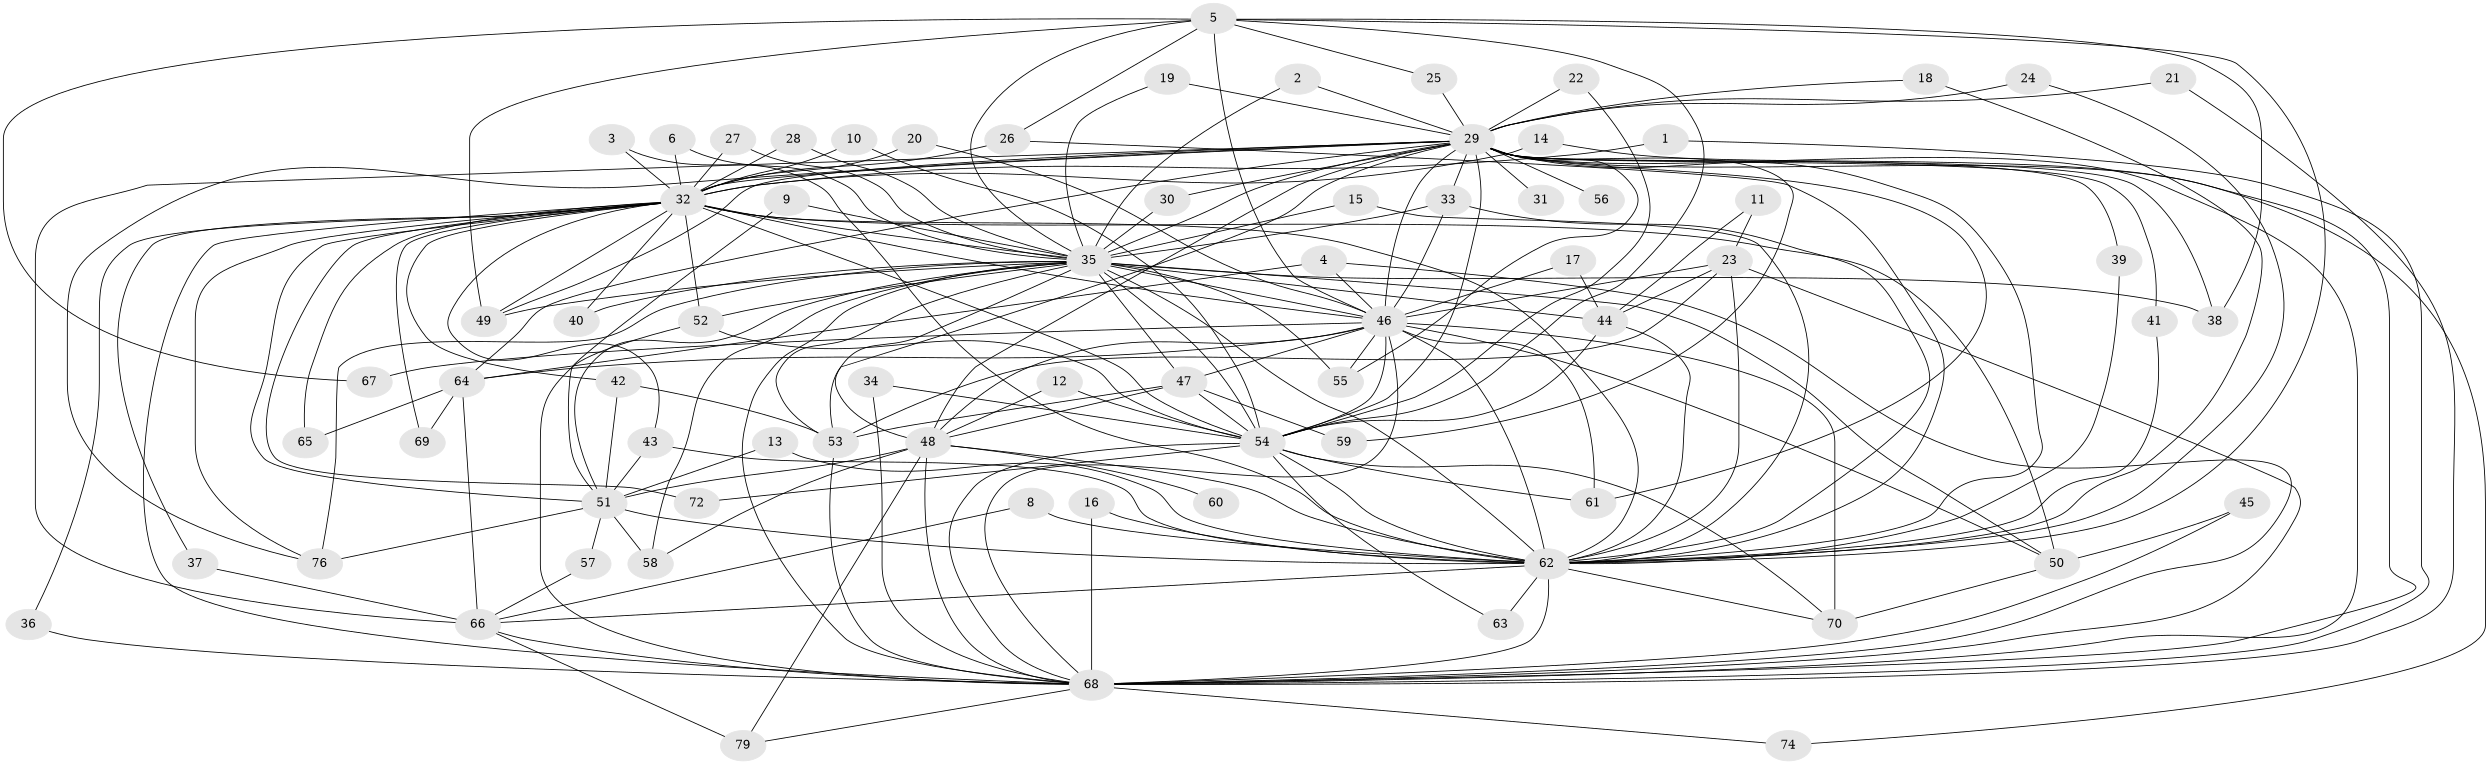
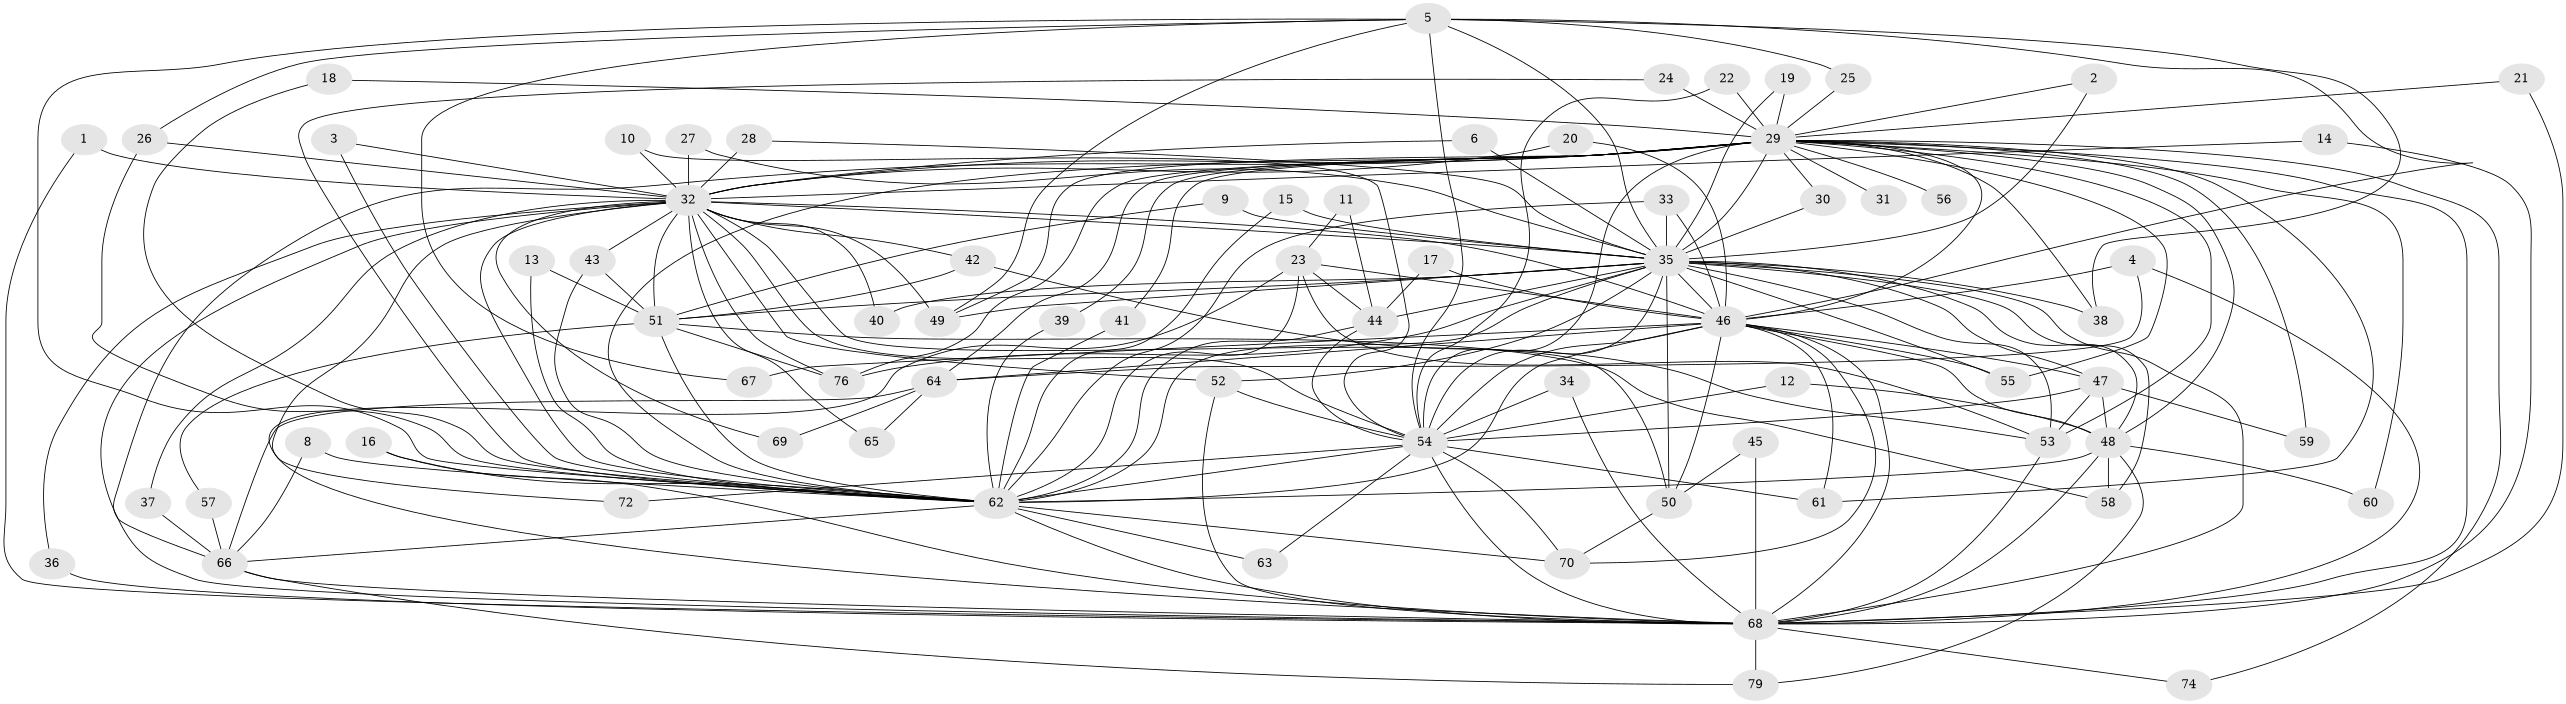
edge "29" -- "33": now "29" -- "60"
edge "48" -- "51": removed
